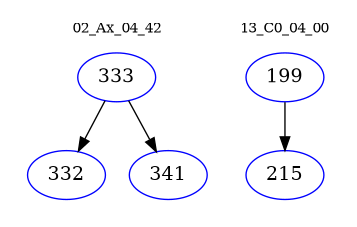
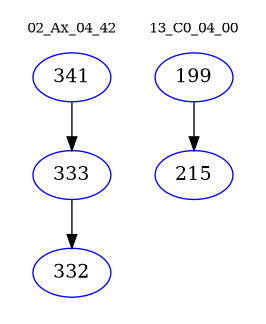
edge "333" -> "341": reversed
